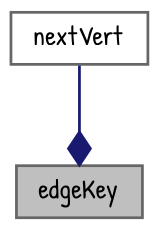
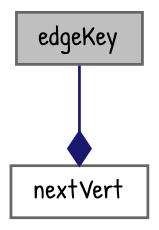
edge "nextVert" -> "edgeKey": reversed
